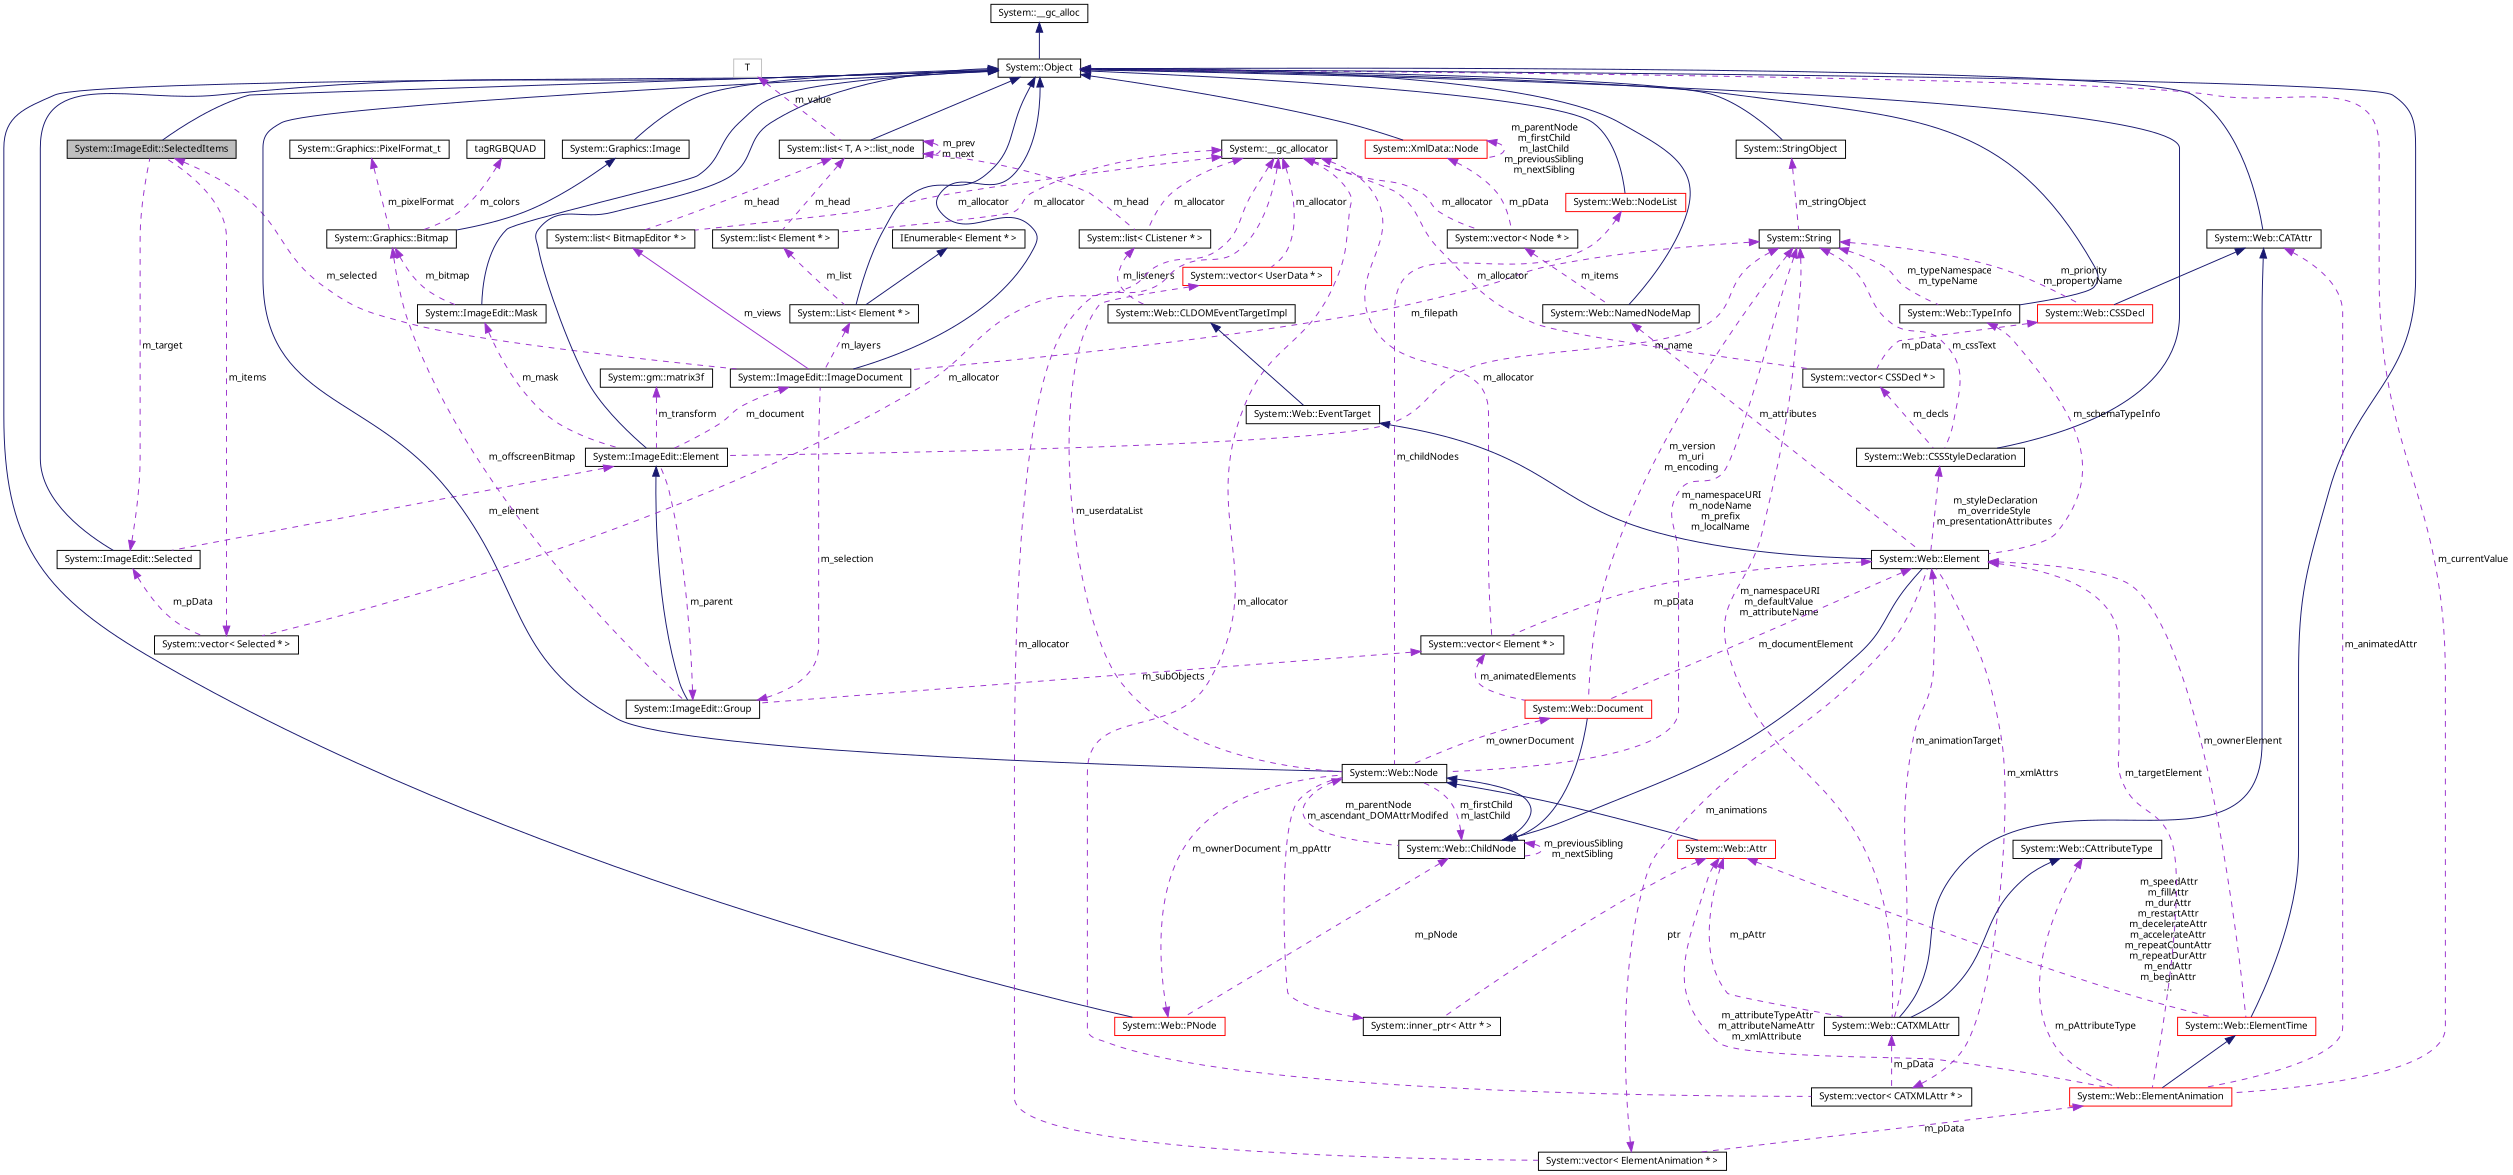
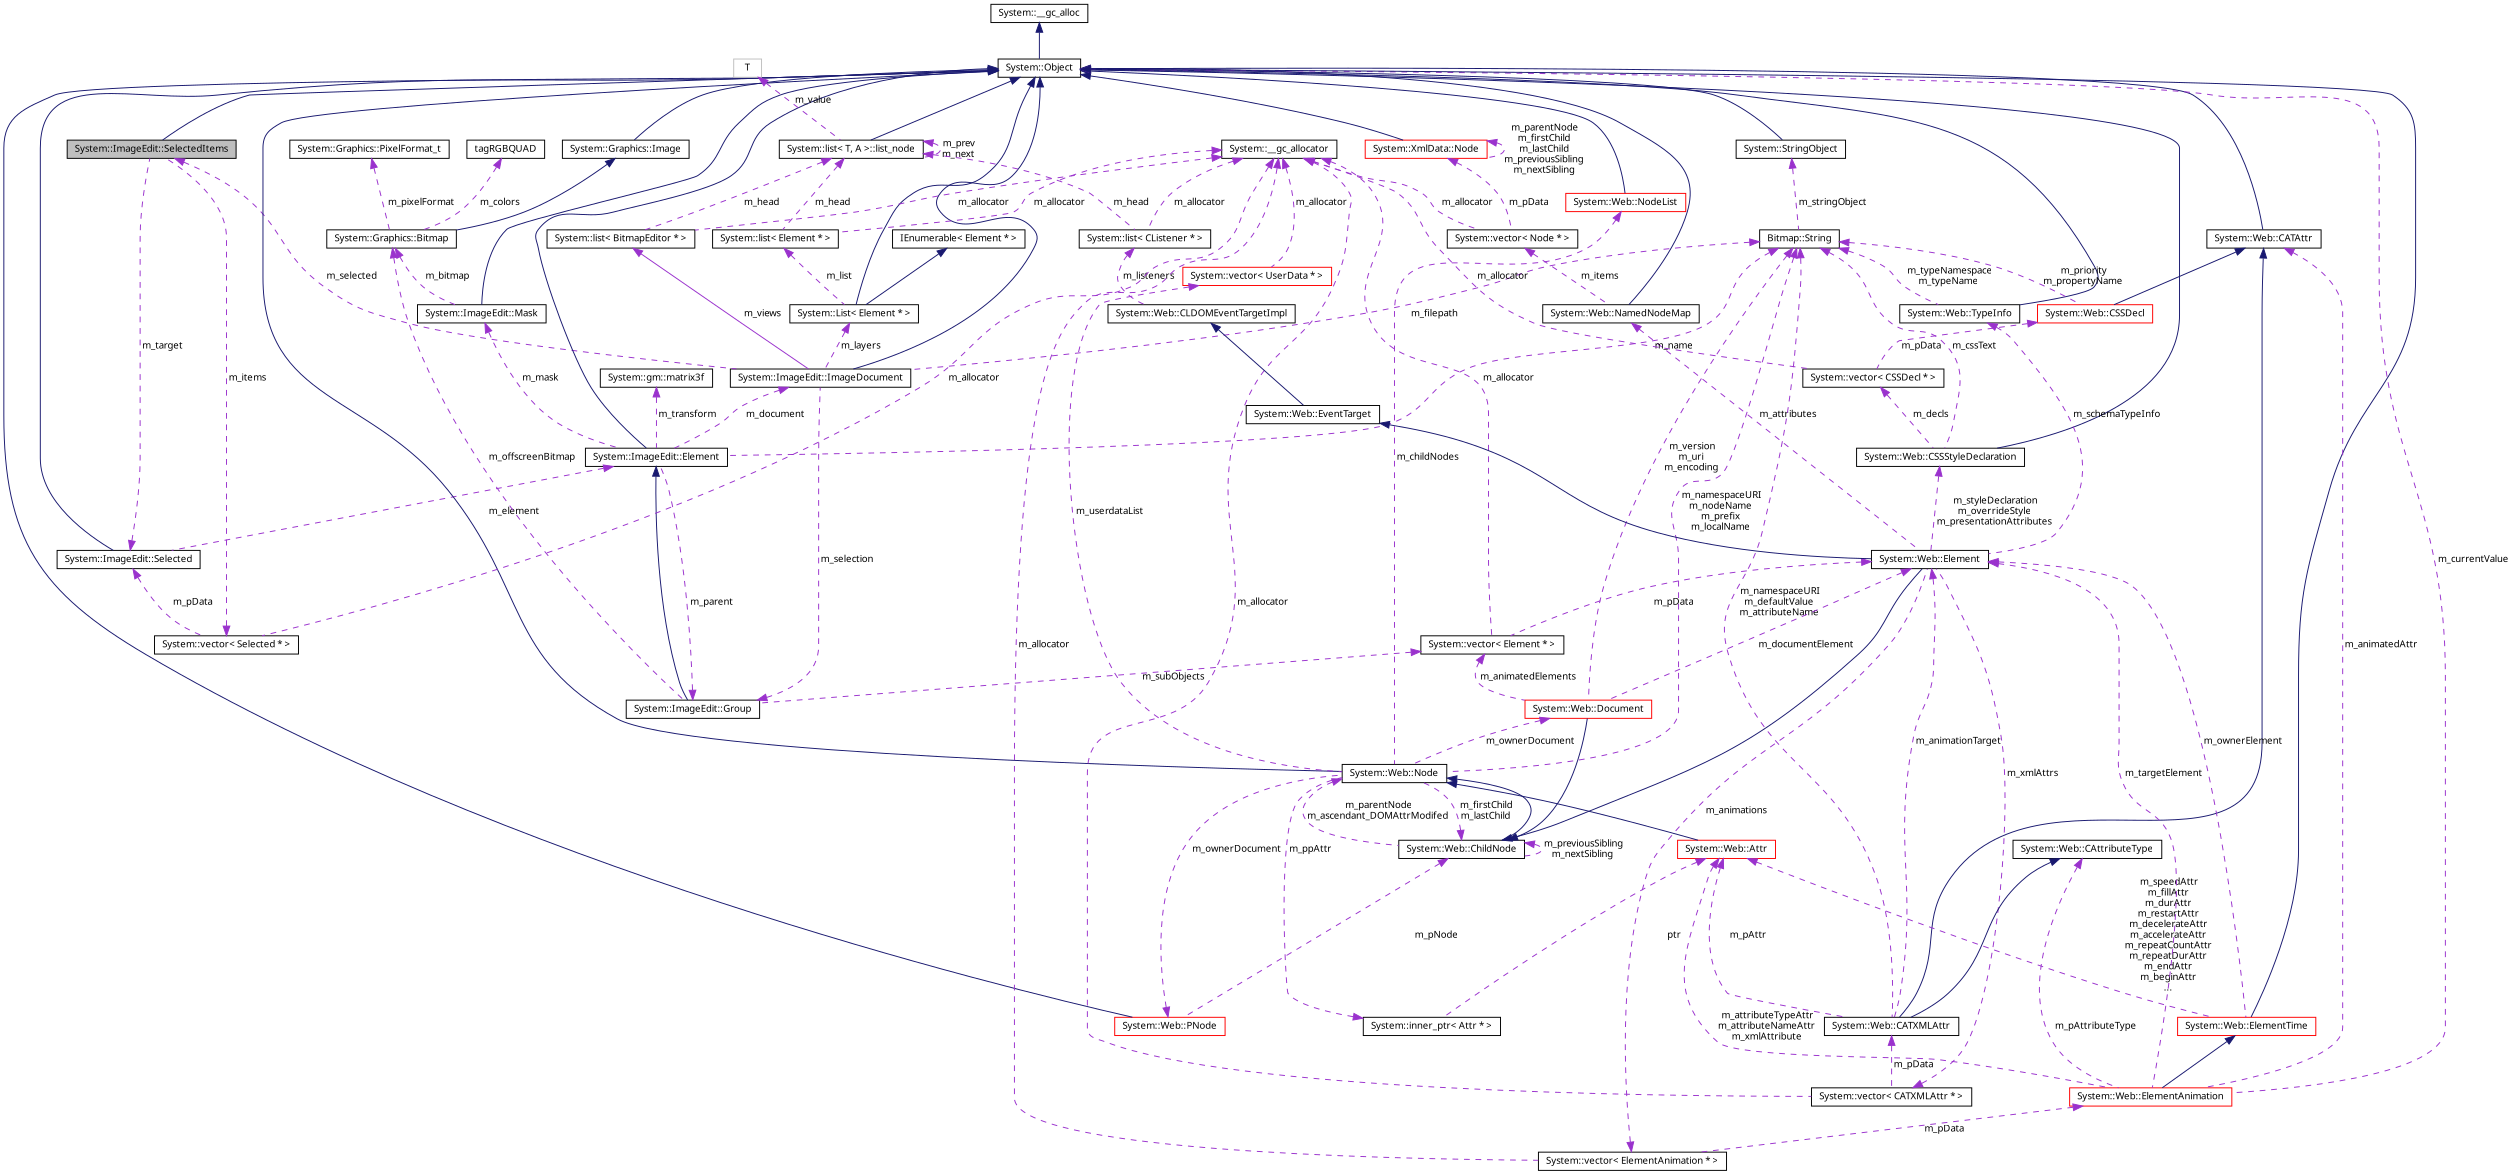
node "System::String": label "System::String" -> "Bitmap::String"
